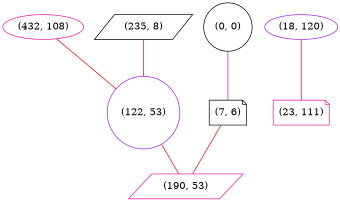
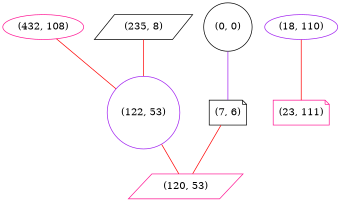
node "(18, 120)": label "(18, 120)" -> "(18, 110)"
node "(190, 53)": label "(190, 53)" -> "(120, 53)"
